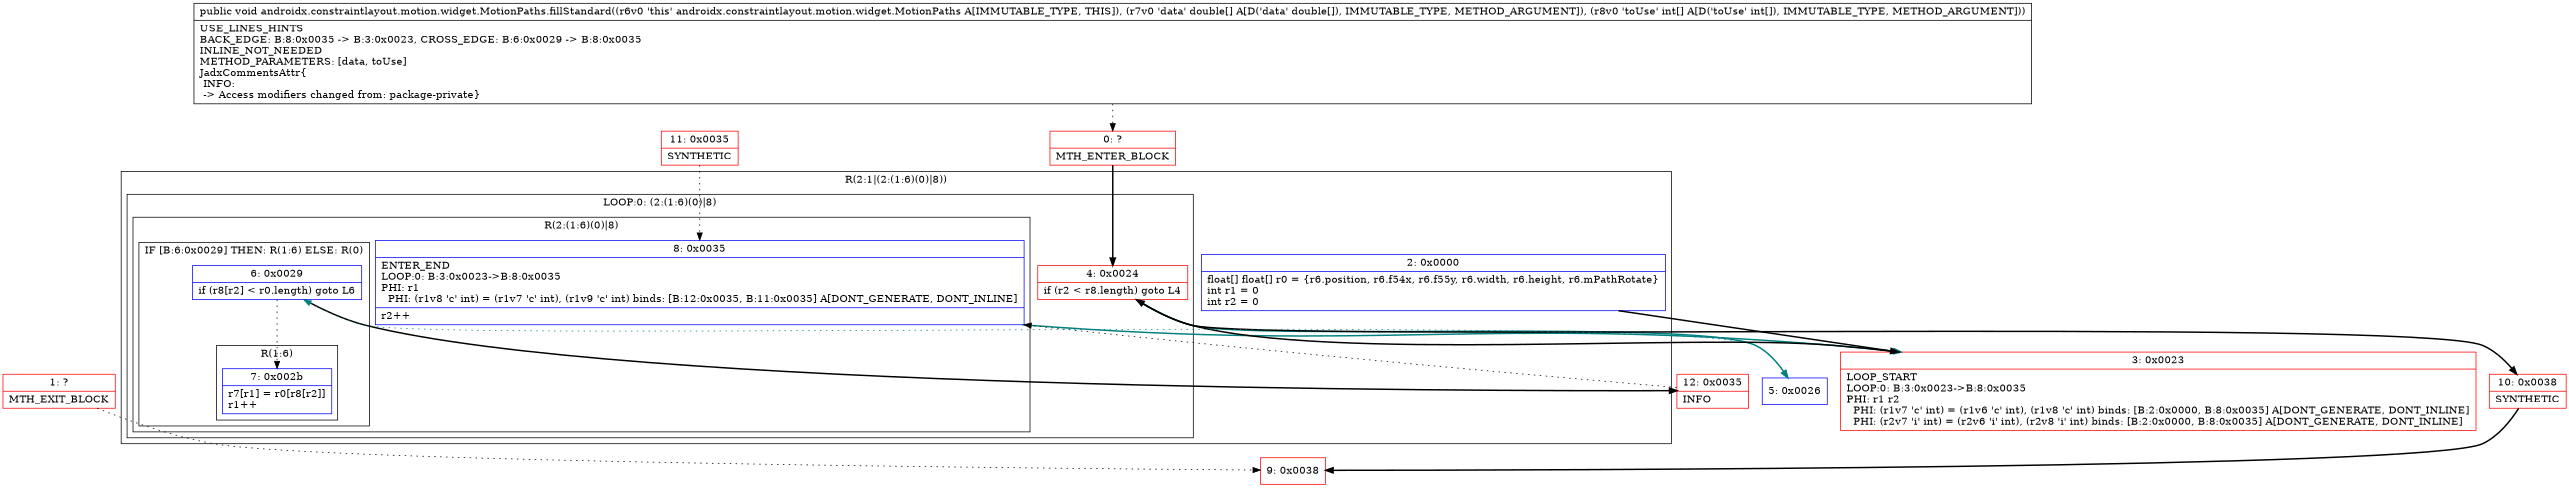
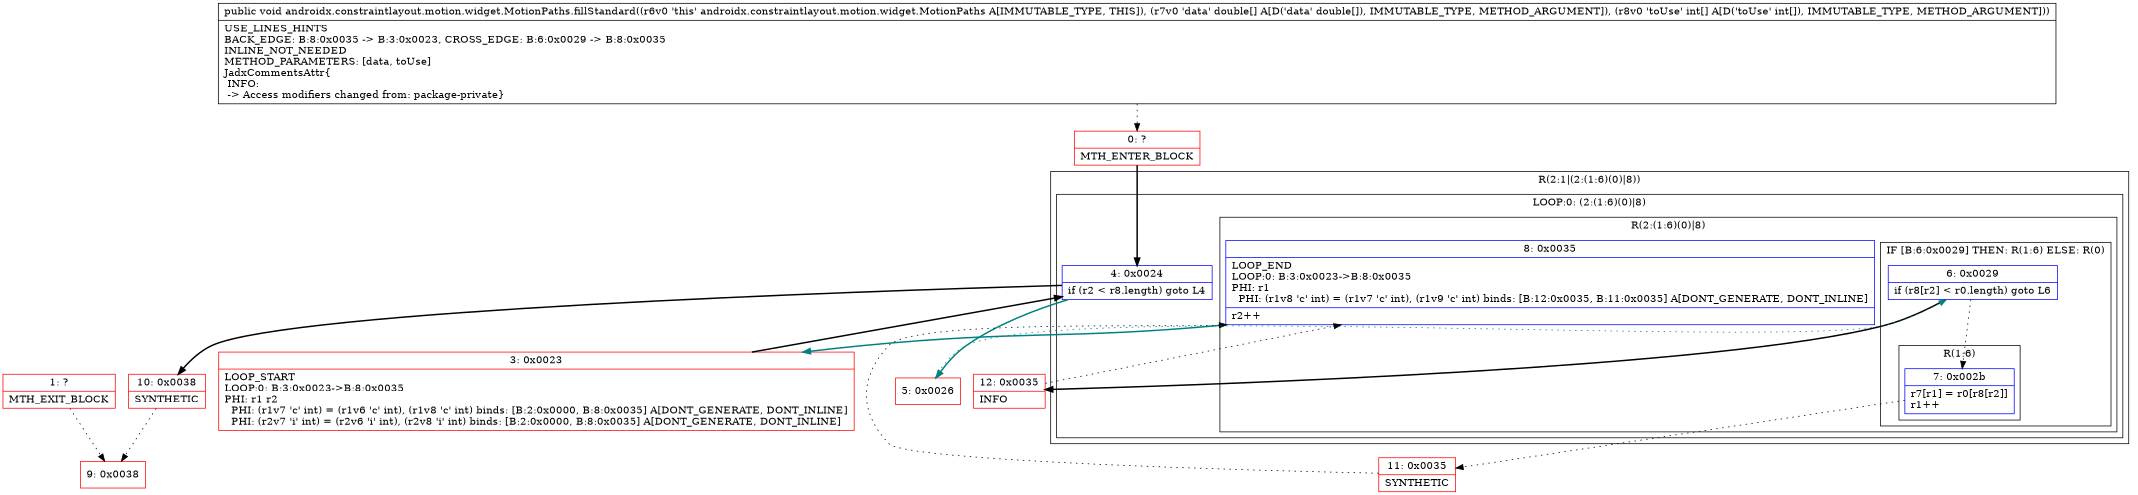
node "8: 0x0035": text "ENTER_END" -> "LOOP_END"
node "4: 0x0024": color red -> blue
node "2: 0x0000": removed
node "5: 0x0026": color blue -> red
edge "7: 0x002b" -> "11: 0x0035": added
edge "10: 0x0038" -> "9: 0x0038": style bold -> dotted
